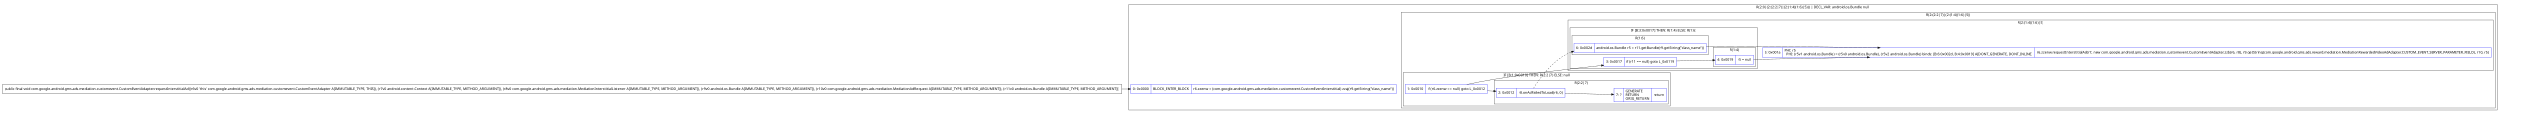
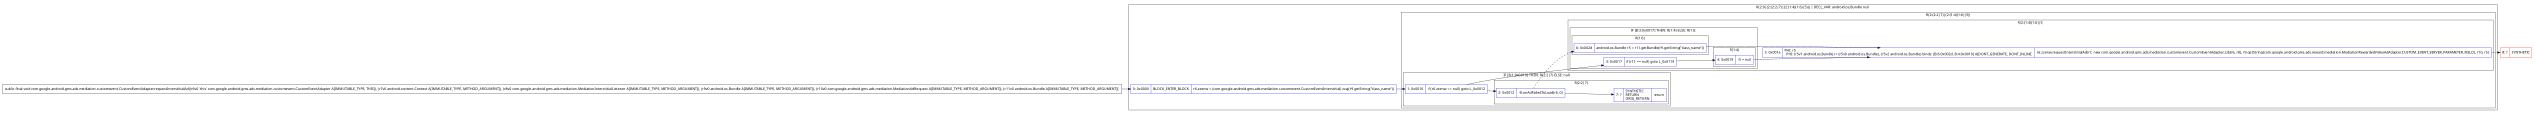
node "8: ?": added
edge "0: 0x0000" -> "1: 0x0010": added
node "7: ?": text "GENERATE" -> "SYNTHETIC"
